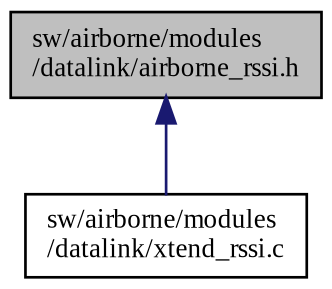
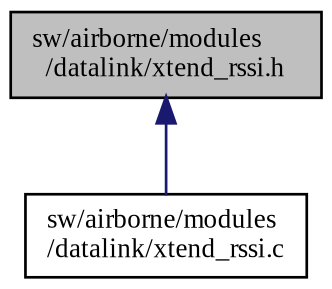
node "sw/airborne/modules /datalink/airborne_rssi.h": label "sw/airborne/modules /datalink/airborne_rssi.h" -> "sw/airborne/modules /datalink/xtend_rssi.h"
